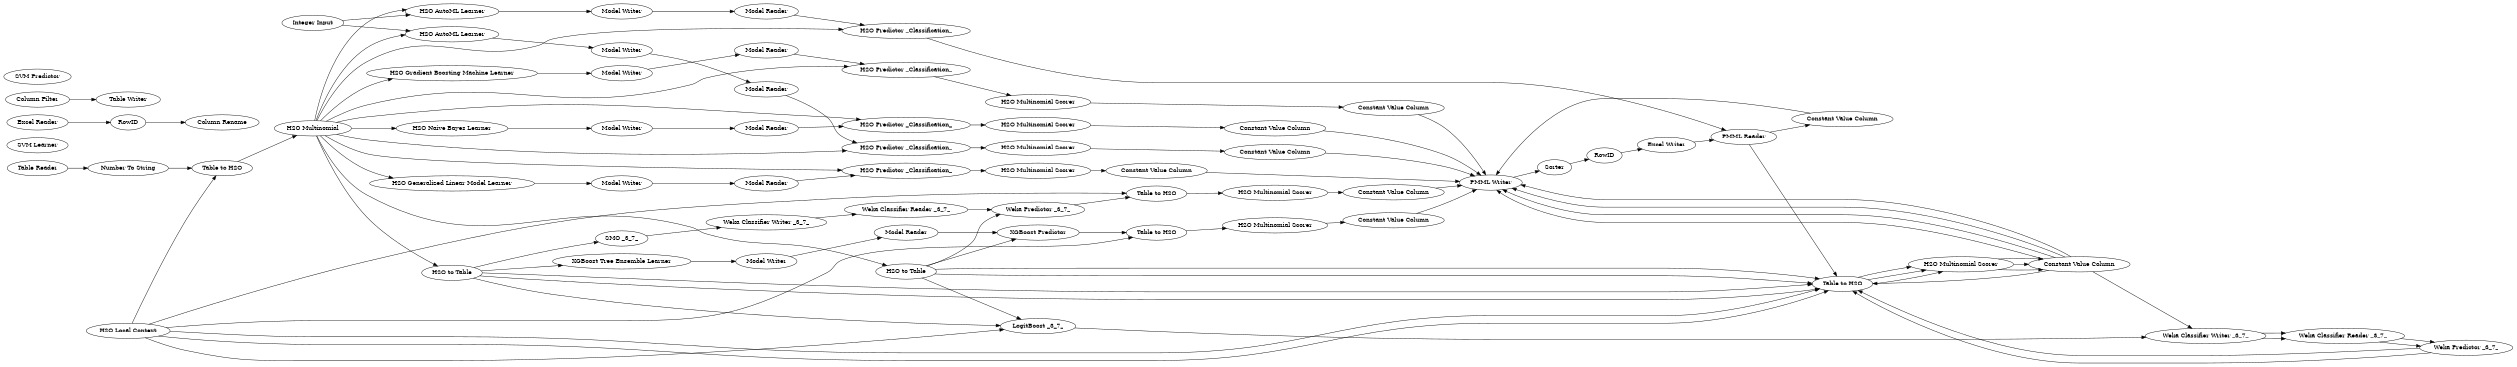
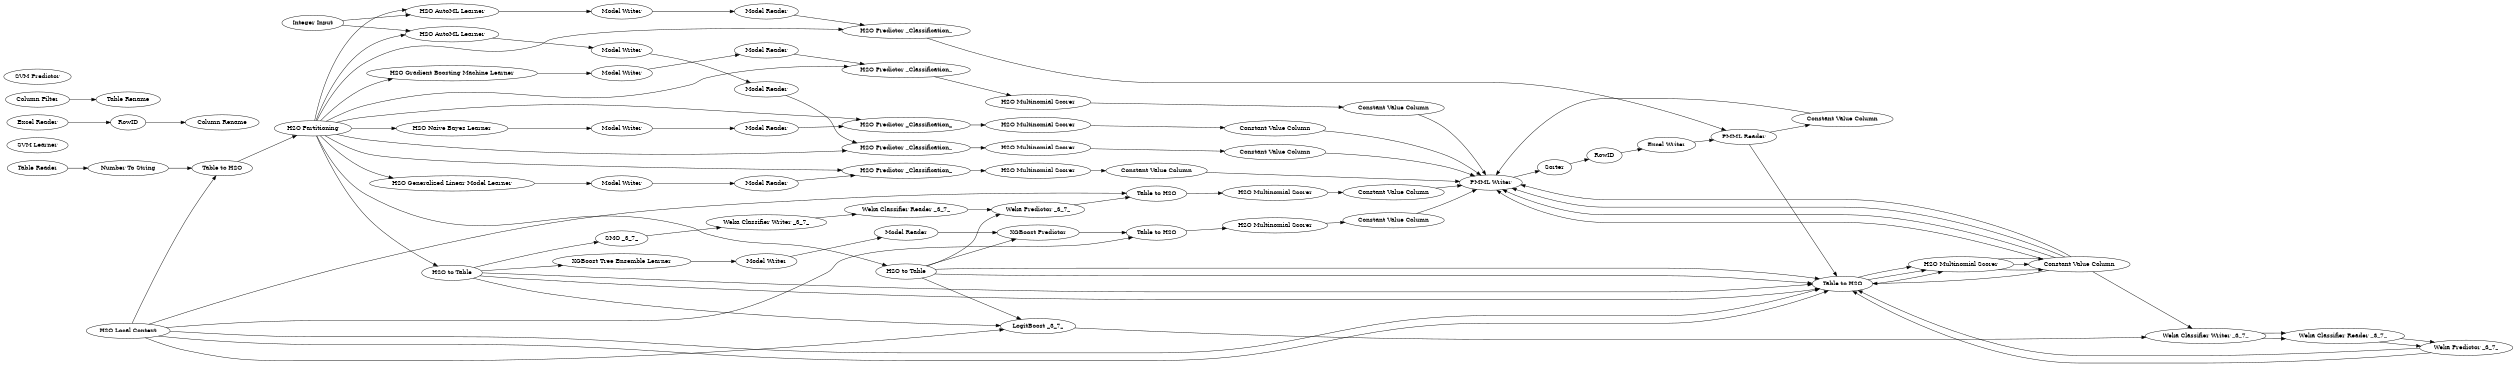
node "Table Writer": label "Table Writer" -> "Table Rename"
node "H2O Multinomial": label "H2O Multinomial" -> "H2O Partitioning"
